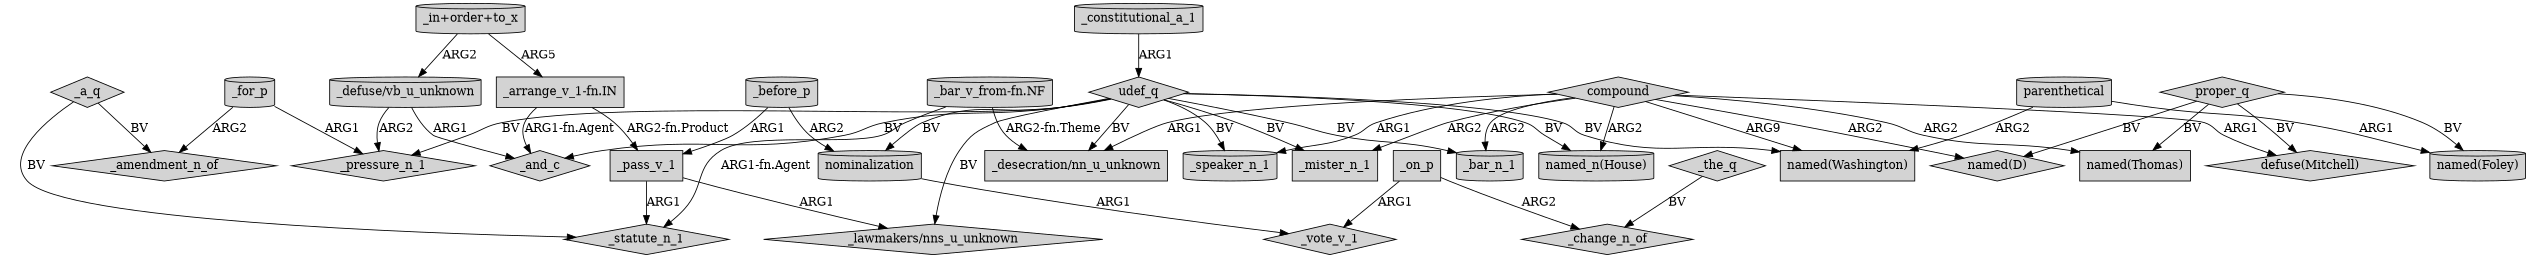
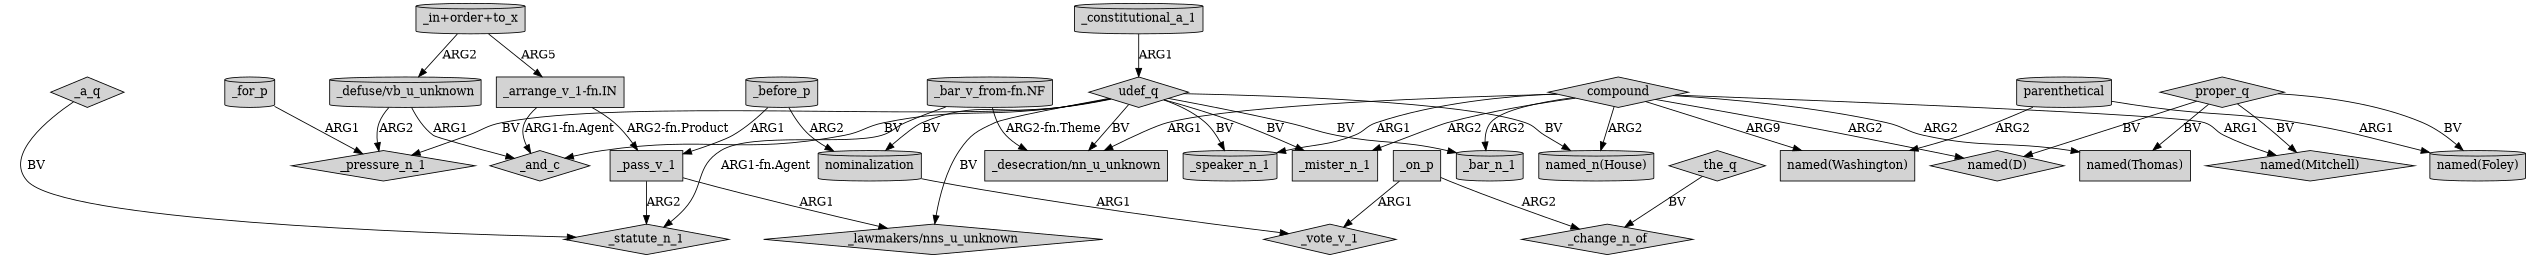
edge "udef_q" -> "named(Washington)": removed, label "BV"
node "_amendment_n_of": removed
node "defuse(Mitchell)": label "defuse(Mitchell)" -> "named(Mitchell)"
edge "_pass_v_1" -> "_statute_n_1": label "ARG1" -> "ARG2"
